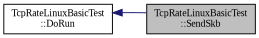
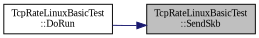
edge "TcpRateLinuxBasicTest ::SendSkb" -> "TcpRateLinuxBasicTest ::DoRun": reversed
